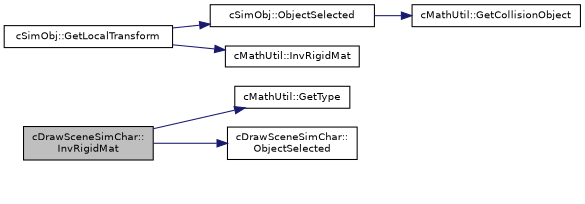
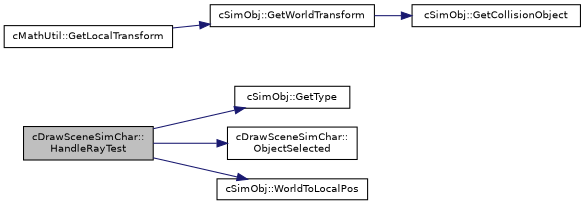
node "cSimObj::ObjectSelected": label "cSimObj::ObjectSelected" -> "cSimObj::GetWorldTransform"
node "cMathUtil::GetCollisionObject": label "cMathUtil::GetCollisionObject" -> "cSimObj::GetCollisionObject"
node "cSimObj::GetLocalTransform": label "cSimObj::GetLocalTransform" -> "cMathUtil::GetLocalTransform"
node "cMathUtil::InvRigidMat": removed
node "cMathUtil::GetType": label "cMathUtil::GetType" -> "cSimObj::GetType"
node "cDrawSceneSimChar:: InvRigidMat": label "cDrawSceneSimChar:: InvRigidMat" -> "cDrawSceneSimChar:: HandleRayTest"
node "cSimObj::WorldToLocalPos": added
